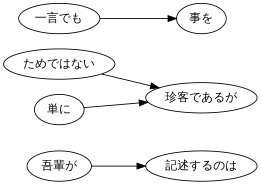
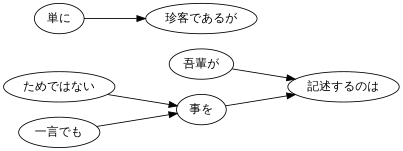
edge "ためではない" -> "珍客であるが": now "ためではない" -> "事を"
edge "事を" -> "記述するのは": added
